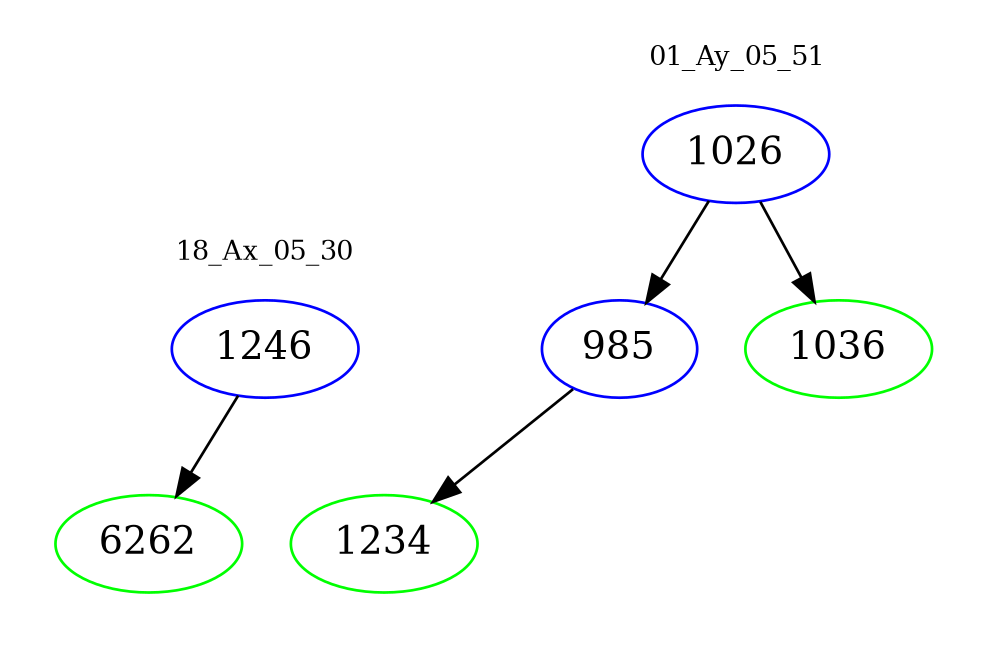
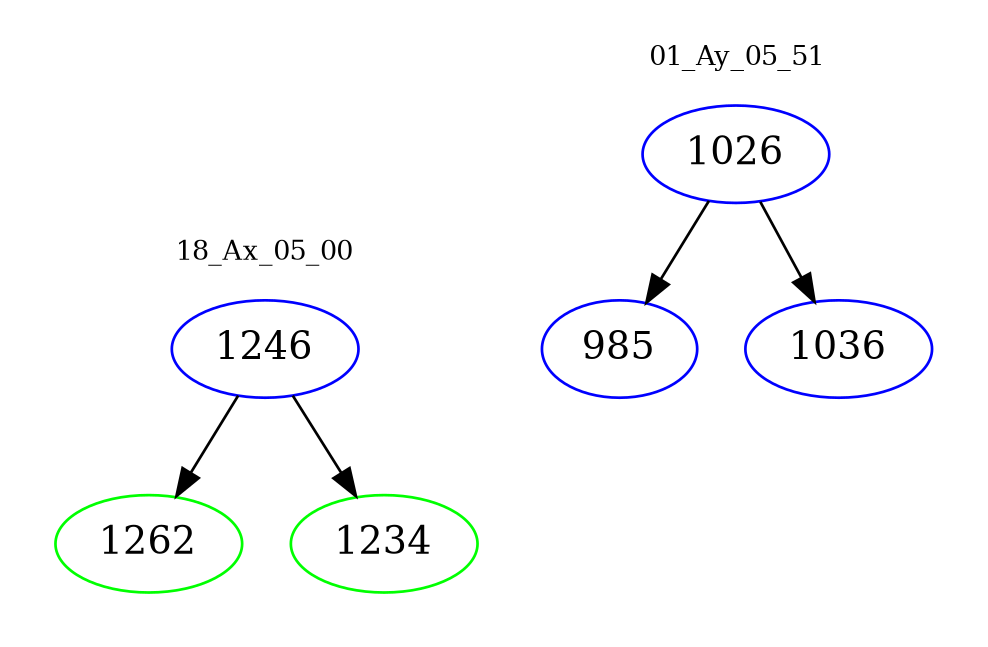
cluster "18_Ax_05_30": label "18_Ax_05_30" -> "18_Ax_05_00"
node "1036": color green -> blue
edge "985" -> "1234": now "1246" -> "1234"
node "6262": label "6262" -> "1262"
